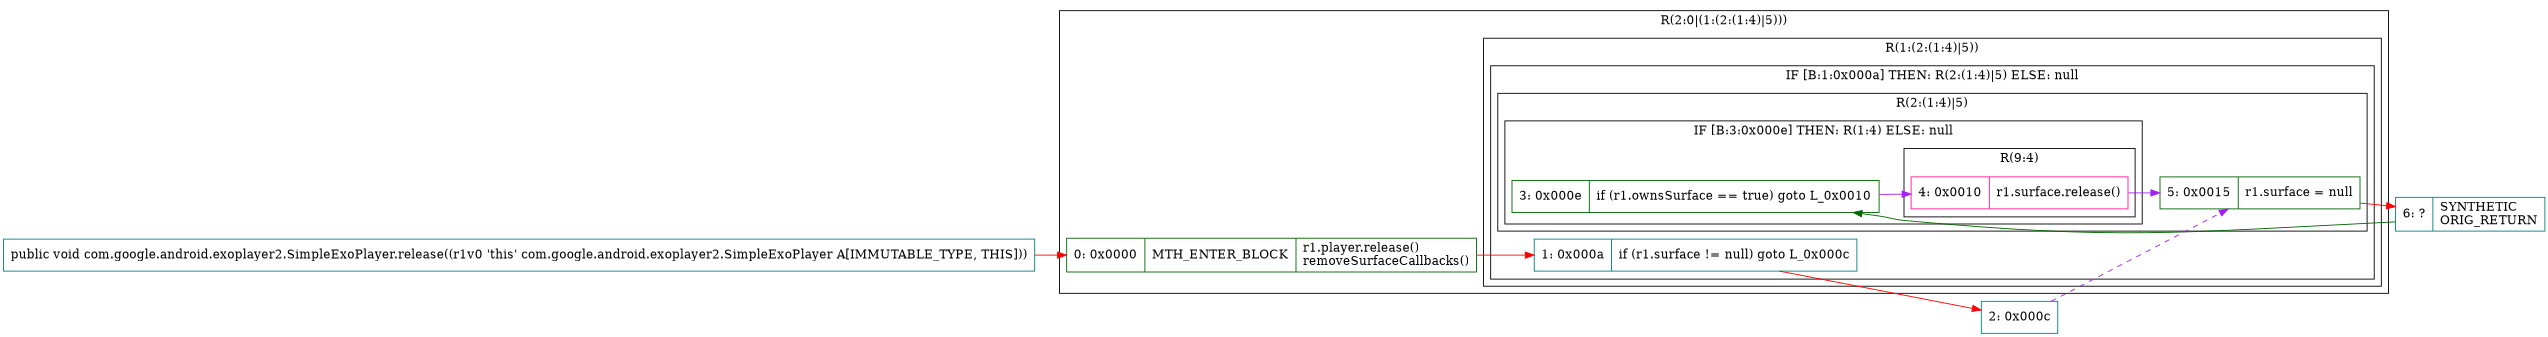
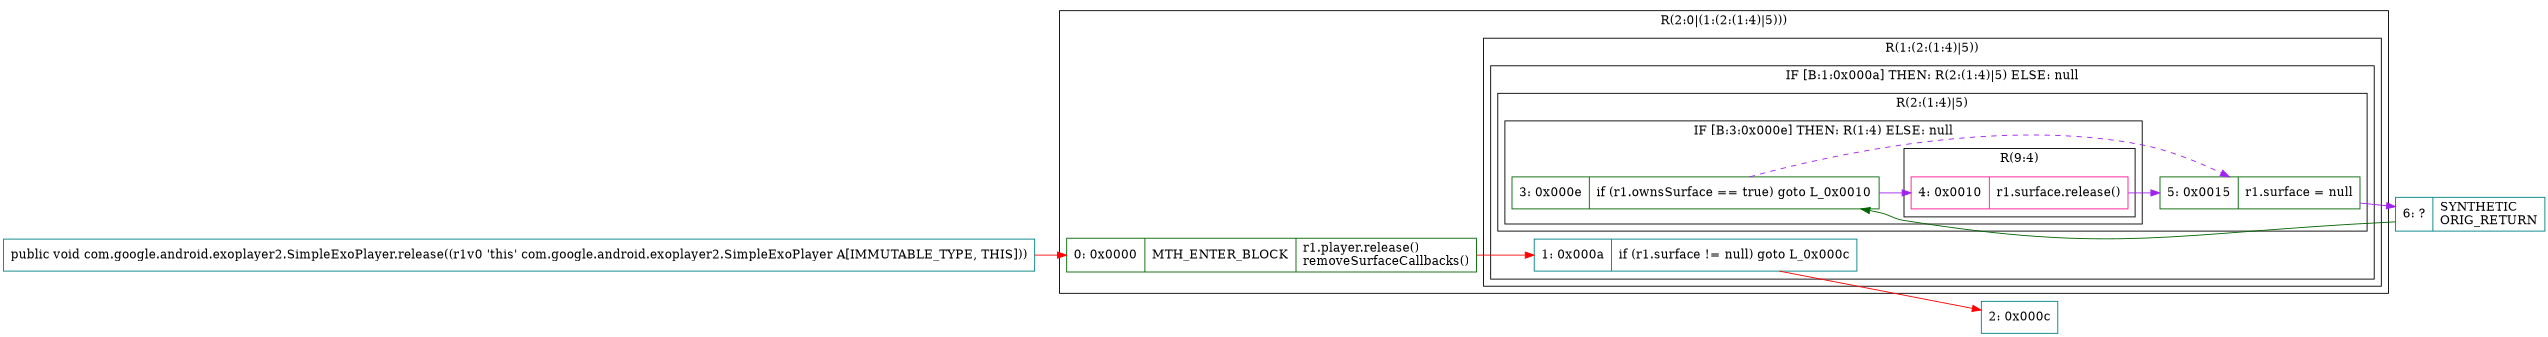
edge "5: 0x0015" -> "6: ?": color red -> purple
edge "2: 0x000c" -> "5: 0x0015": now "3: 0x000e" -> "5: 0x0015"
